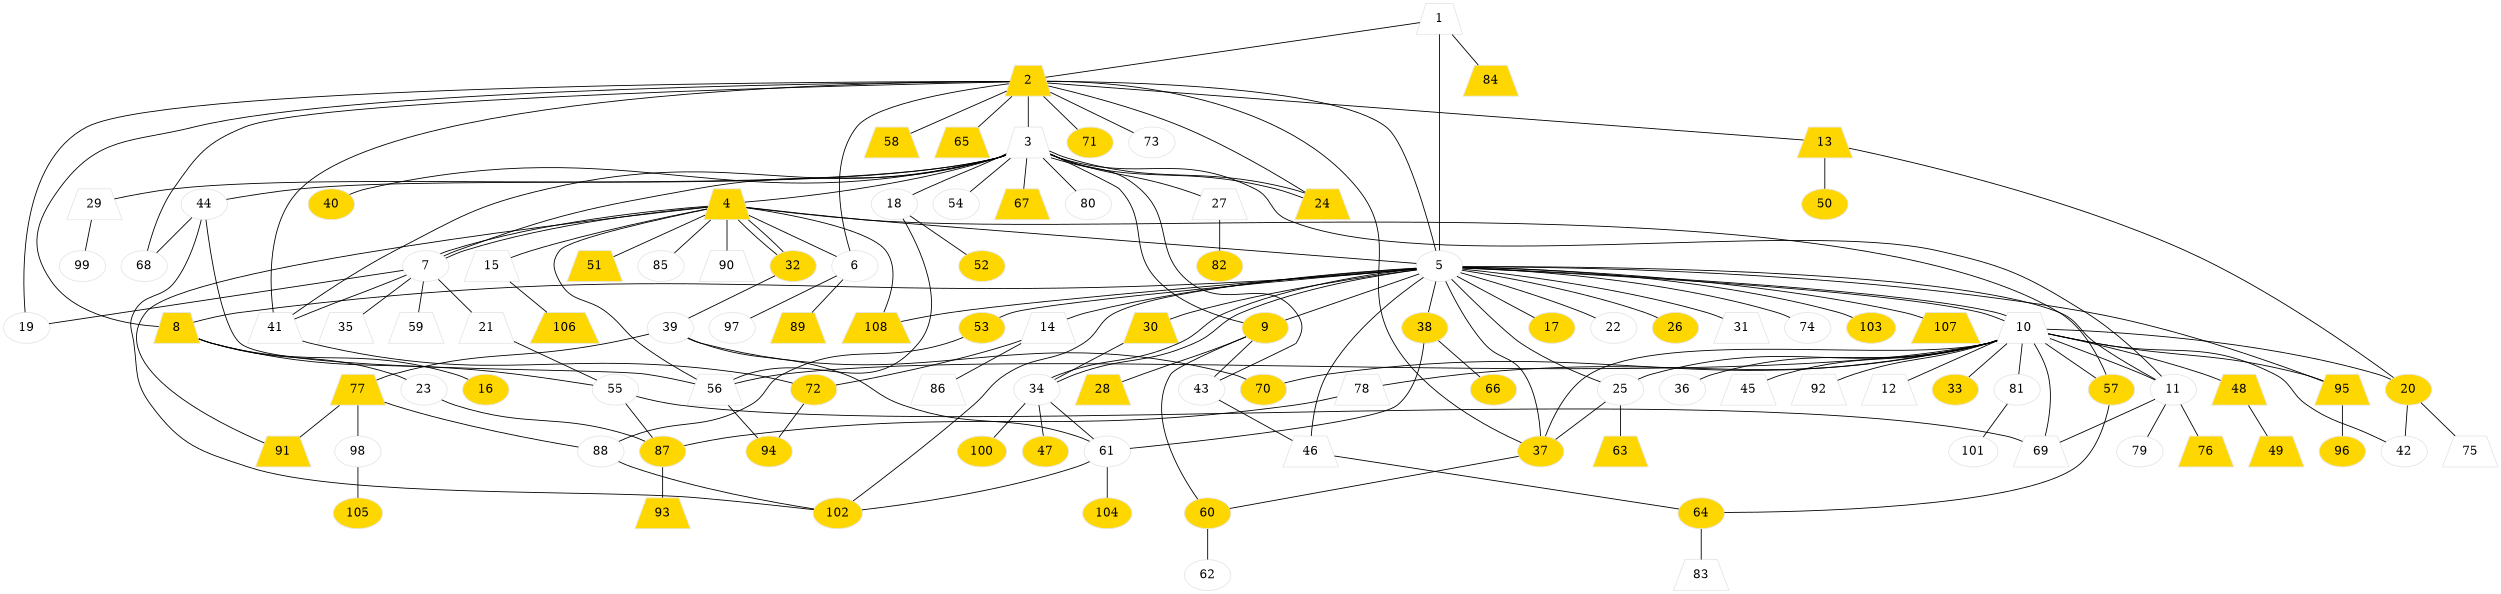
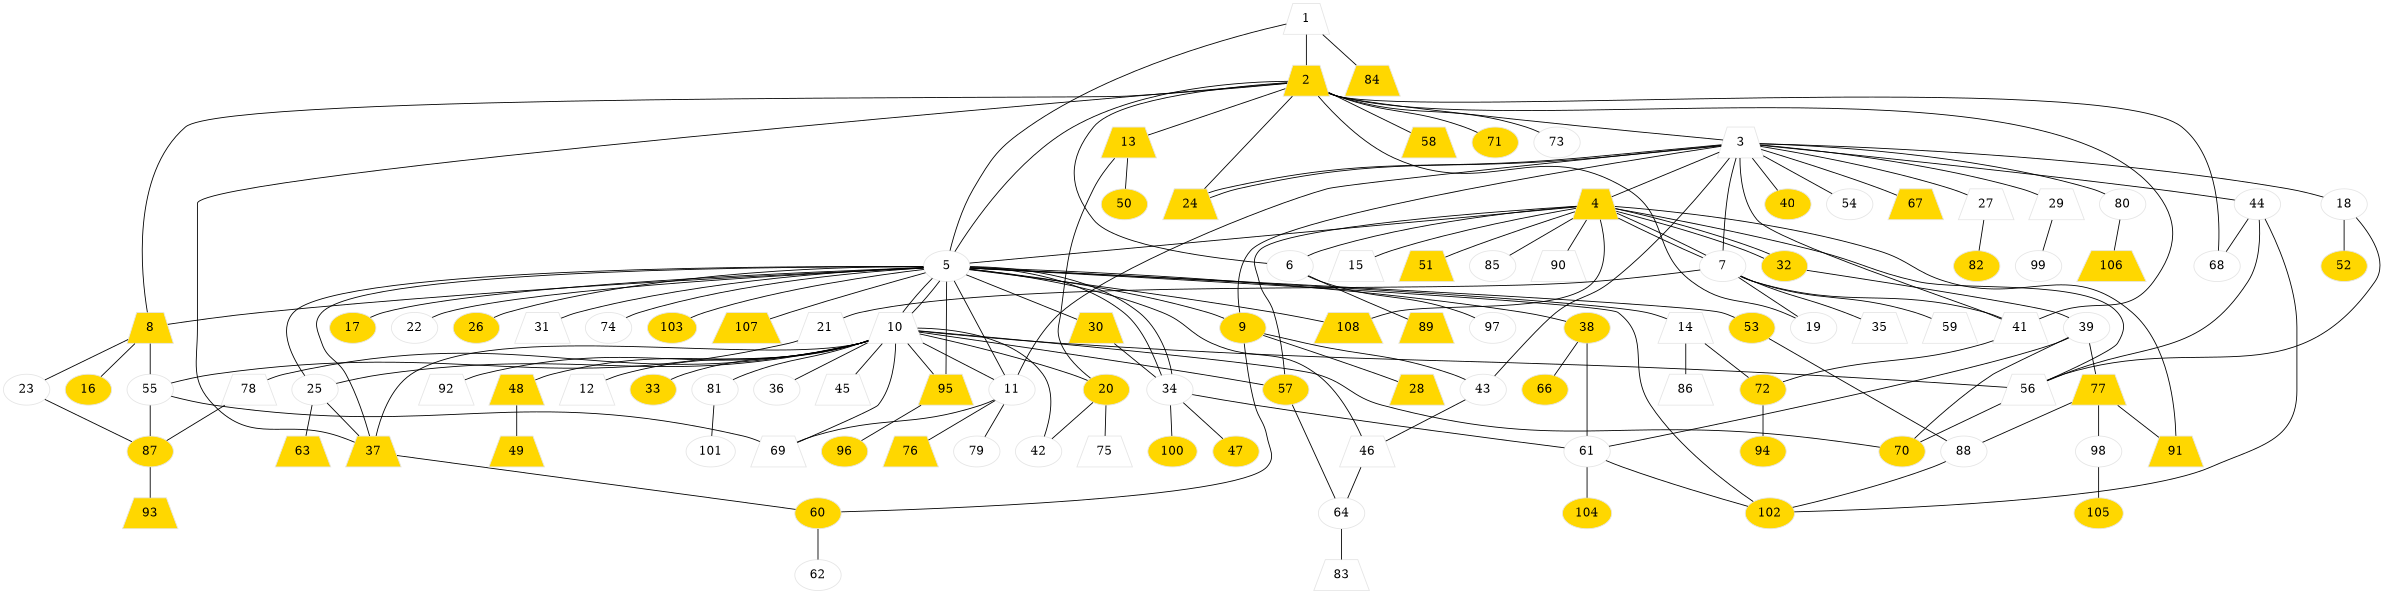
node "65": removed
edge "15" -- "106": now "80" -- "106"
edge "56" -- "94": now "56" -- "70"
node "37": shape ellipse -> trapezium
node "64": fillcolor gold -> white
